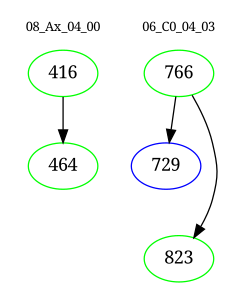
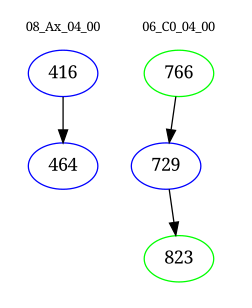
cluster "06_C0_04_03": label "06_C0_04_03" -> "06_C0_04_00"
node "416": color green -> blue
edge "766" -> "823": now "729" -> "823"
node "464": color green -> blue
